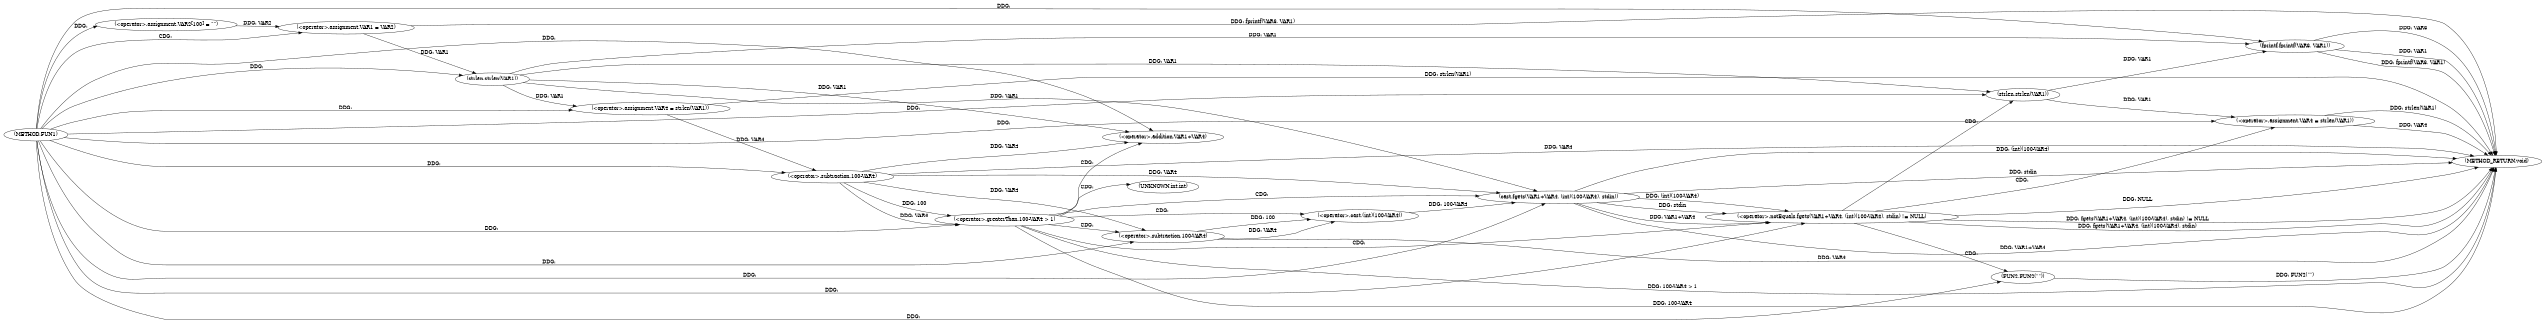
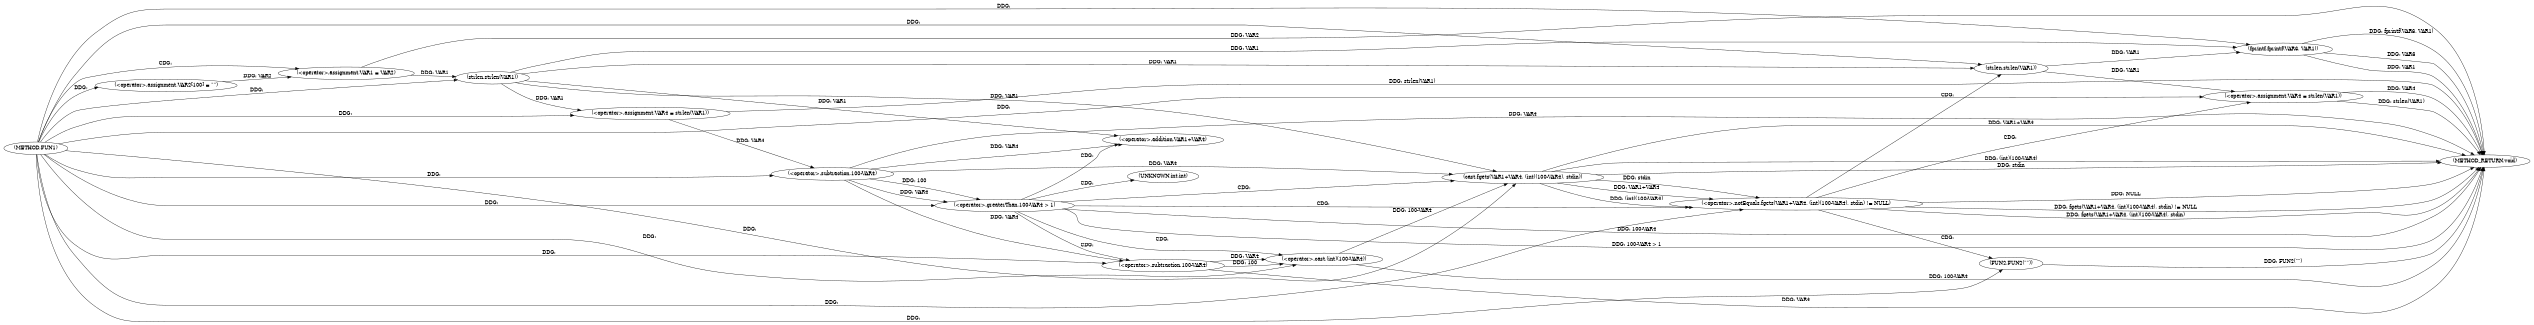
edge "(<operator>.assignment,VAR1 = VAR2)" -> "(METHOD_RETURN,void)": label "DDG: fprintf(VAR6, VAR1)" -> "DDG: VAR2"
edge "(METHOD,FUN1)" -> "(<operator>.addition,VAR1+VAR4)": now "(METHOD,FUN1)" -> "(<operator>.cast,(int)(100-VAR4))"
edge "(<operator>.cast,(int)(100-VAR4))" -> "(METHOD_RETURN,void)": added, label "DDG: 100-VAR4"
